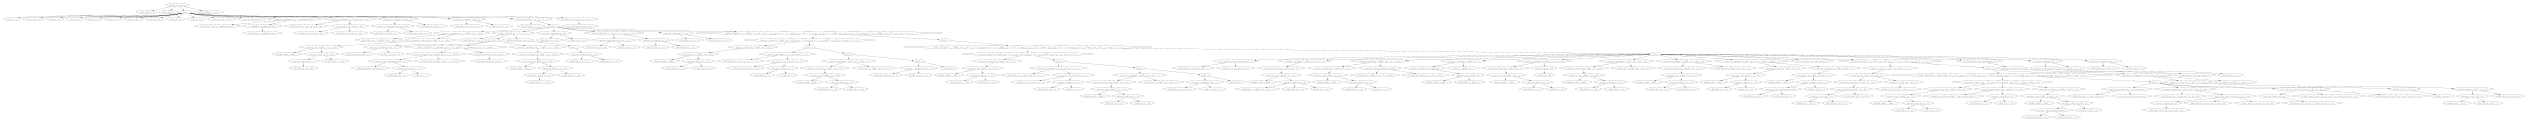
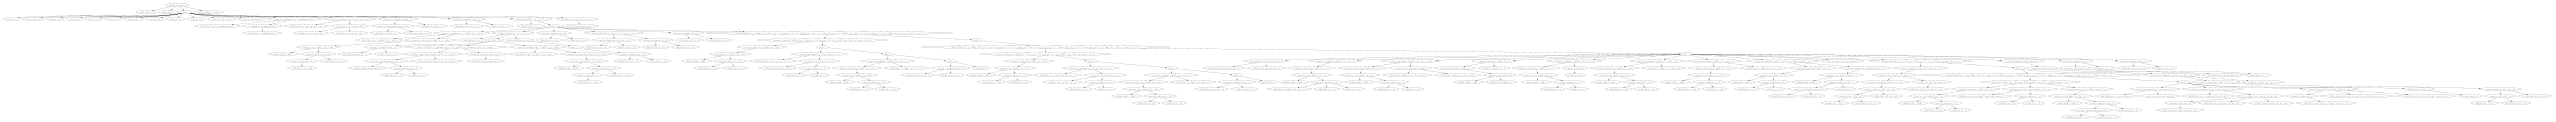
node "(IDENTIFIER,v10,v10 = *(_DWORD *)(*a1 + 1568))": added
